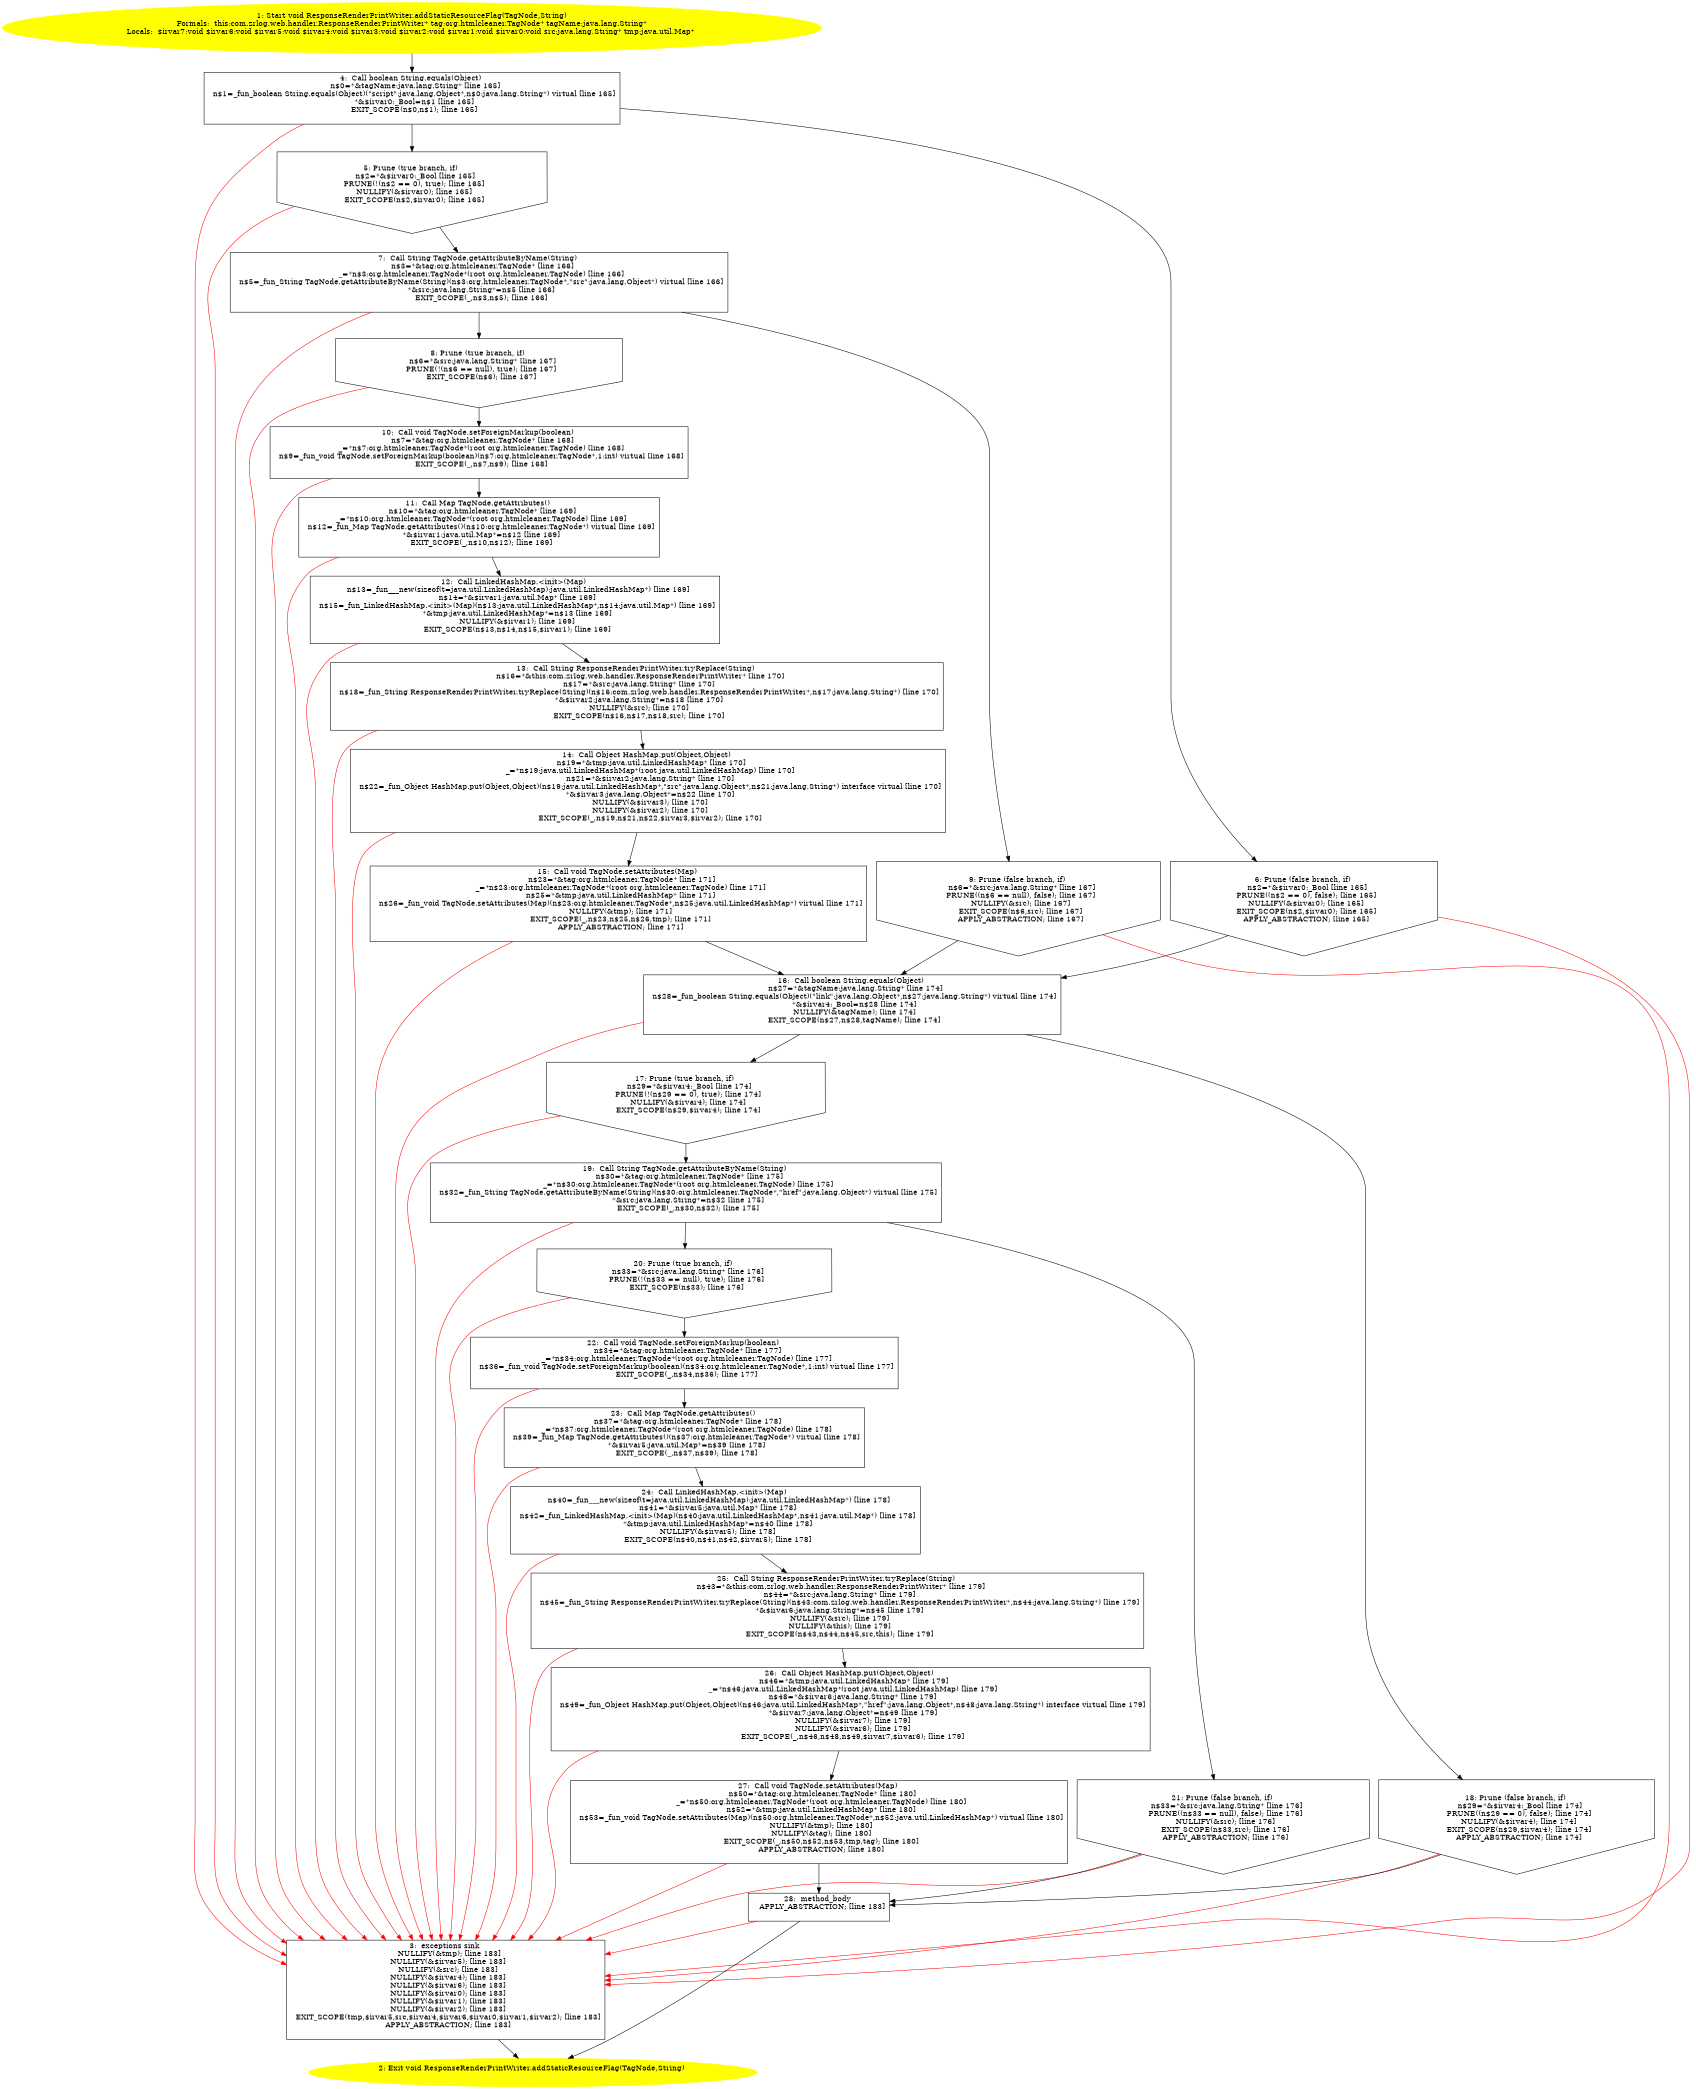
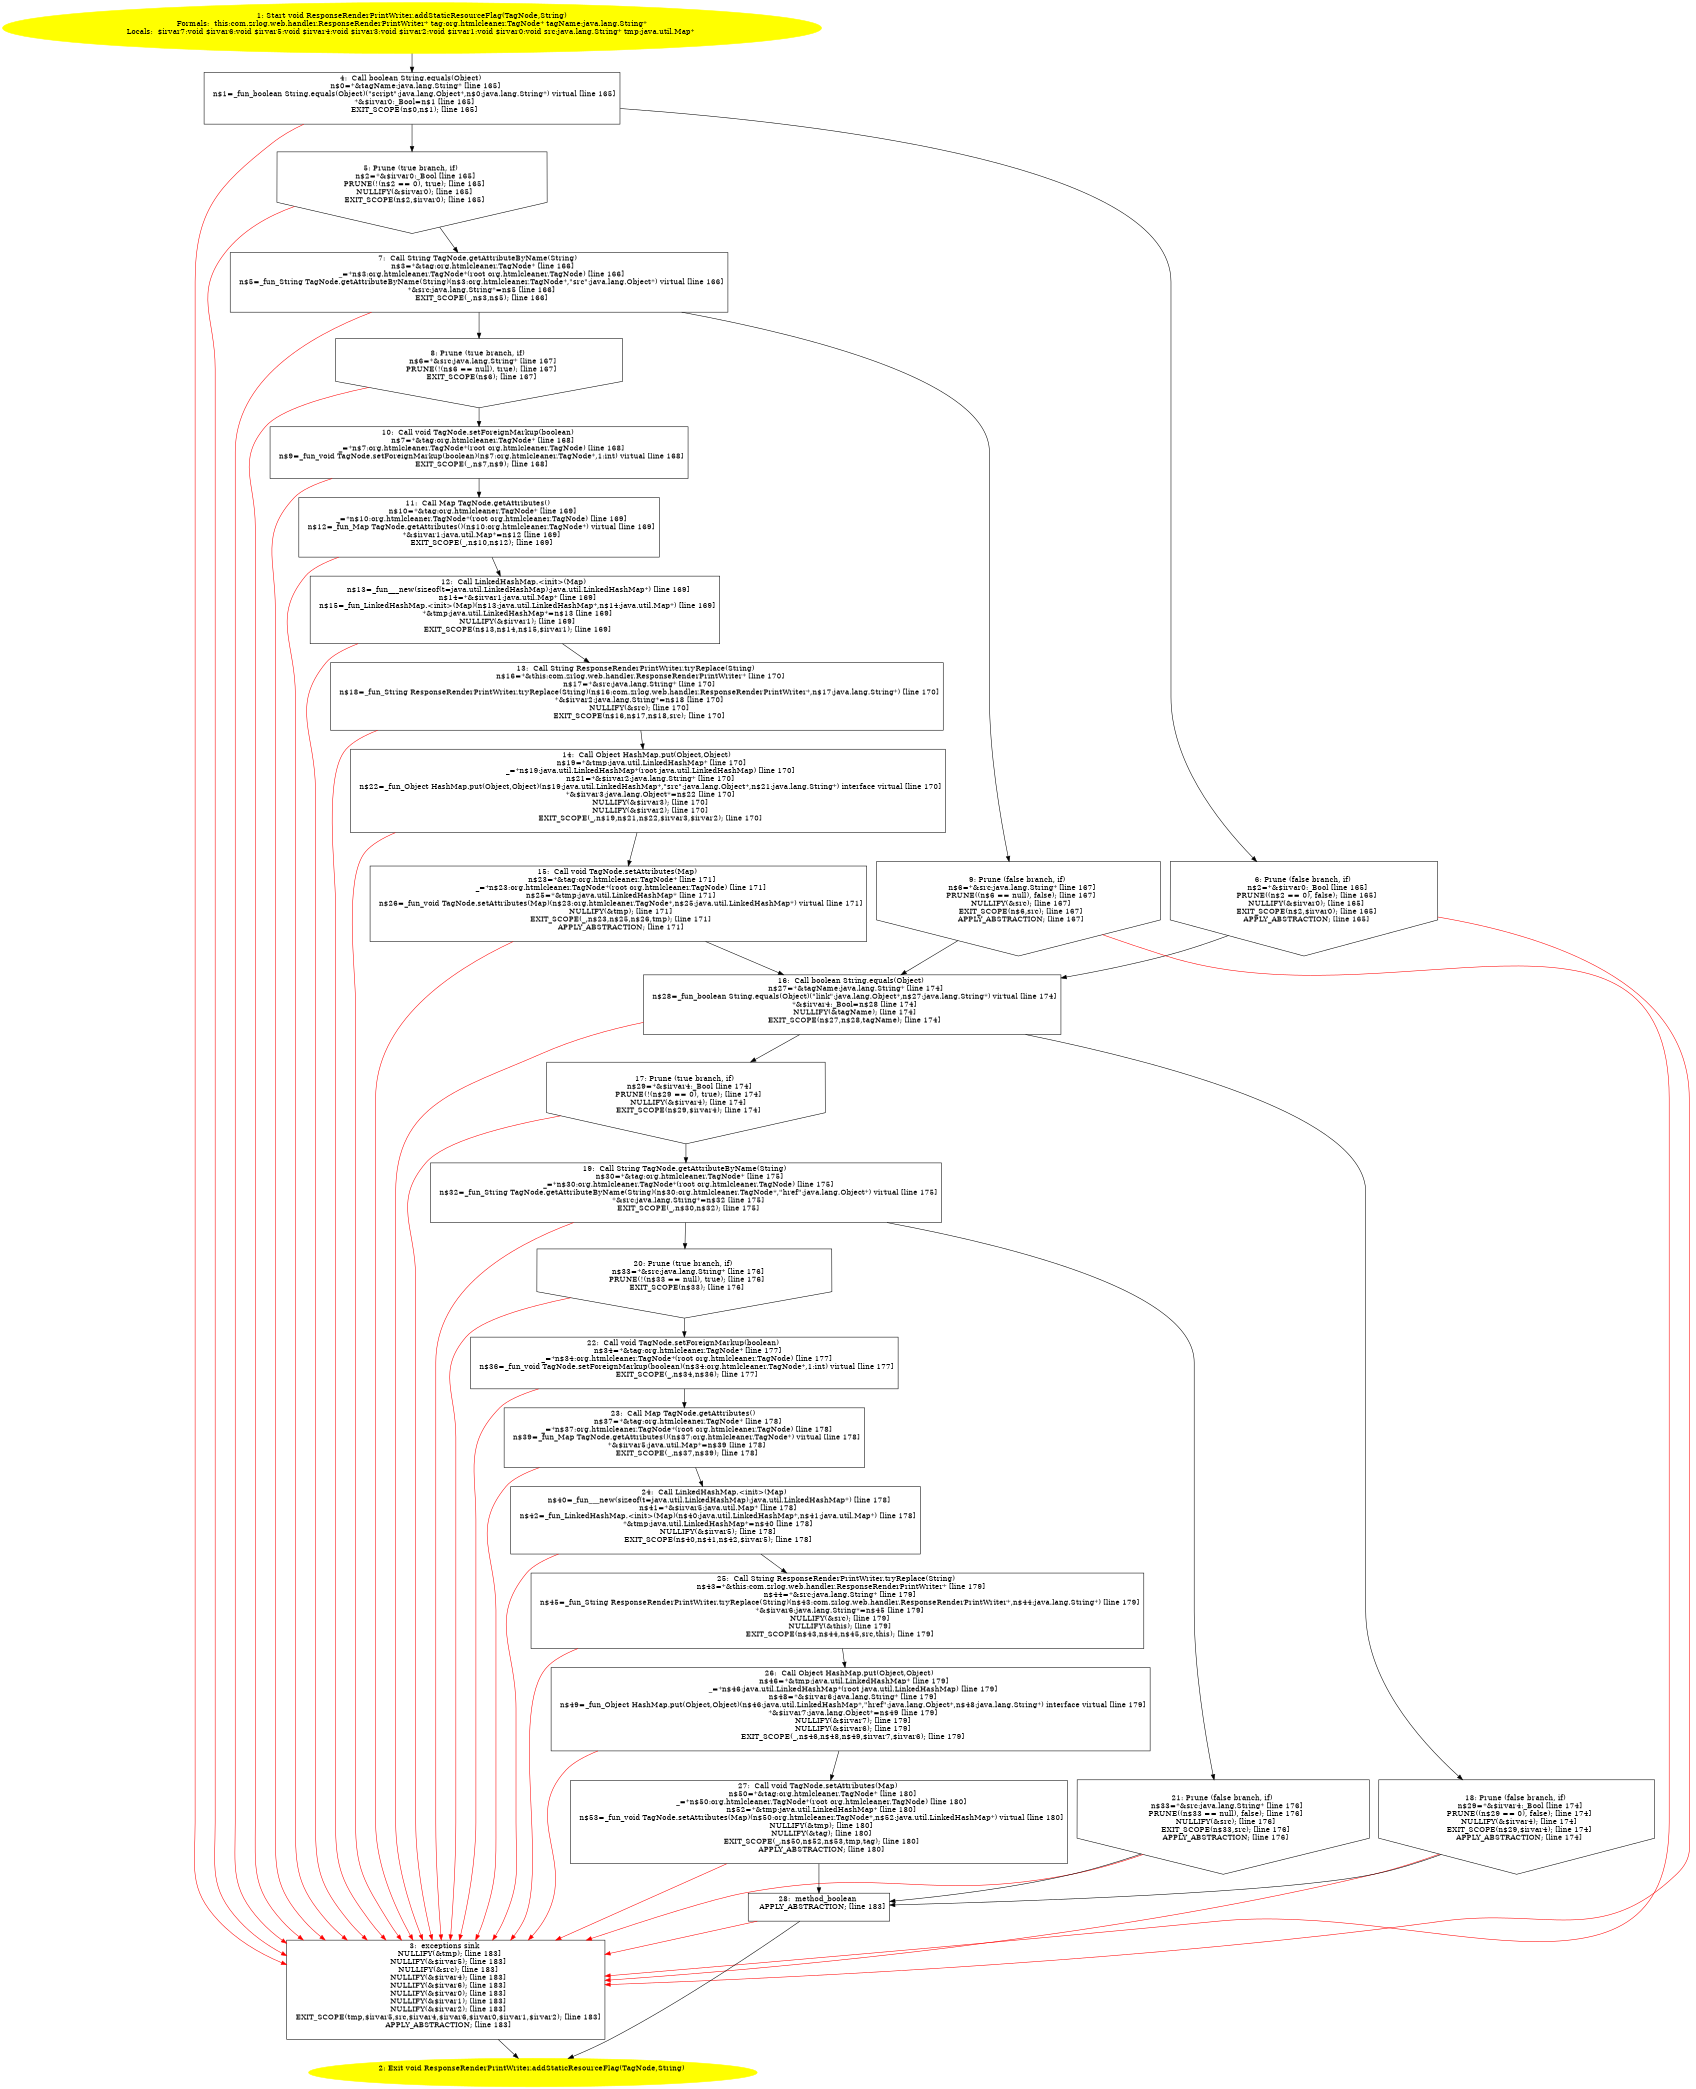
node "28:  method_body APPLY_ABSTRACTION; [line 183]": label "28:  method_body APPLY_ABSTRACTION; [line 183]" -> "28:  method_boolean APPLY_ABSTRACTION; [line 183]"
